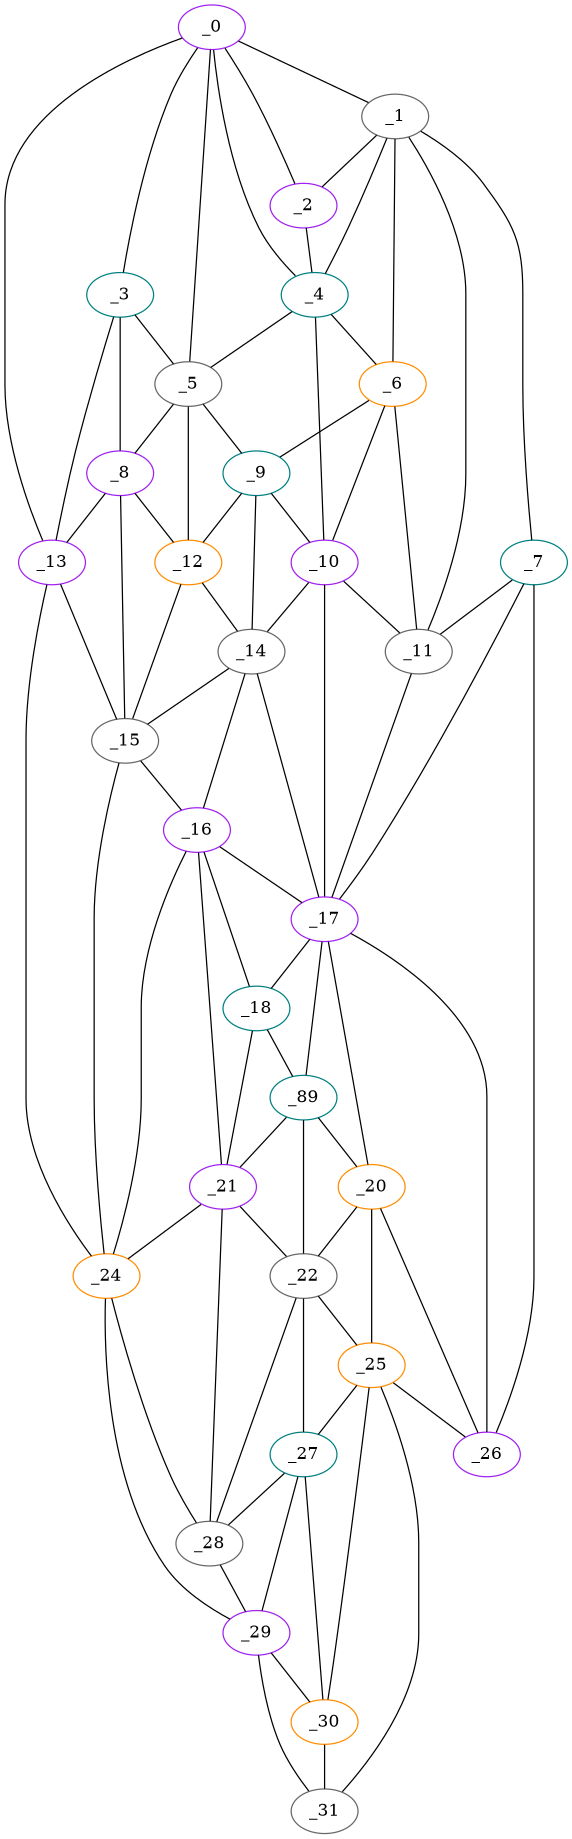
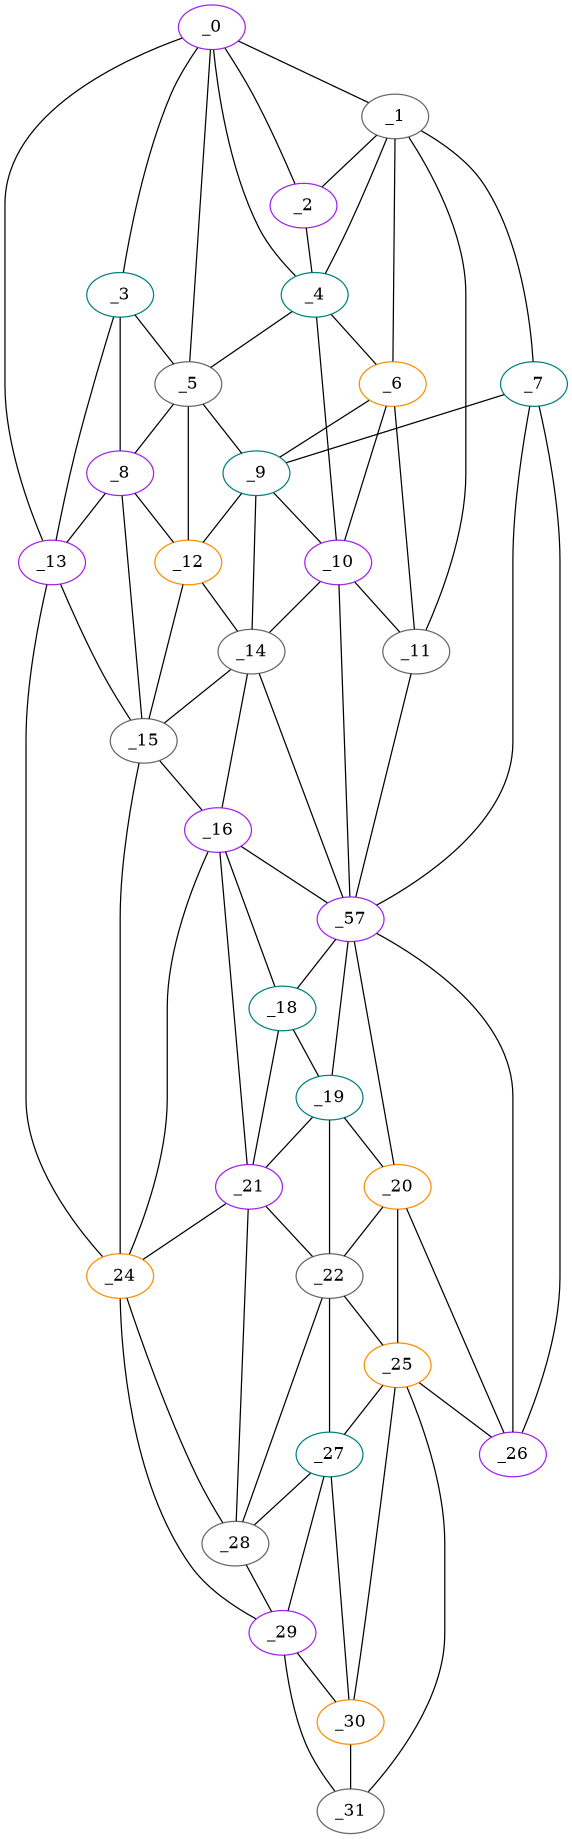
edge "_7" -- "_11": now "_7" -- "_9"
node "_17": label "_17" -> "_57"
node "_89": label "_89" -> "_19"
